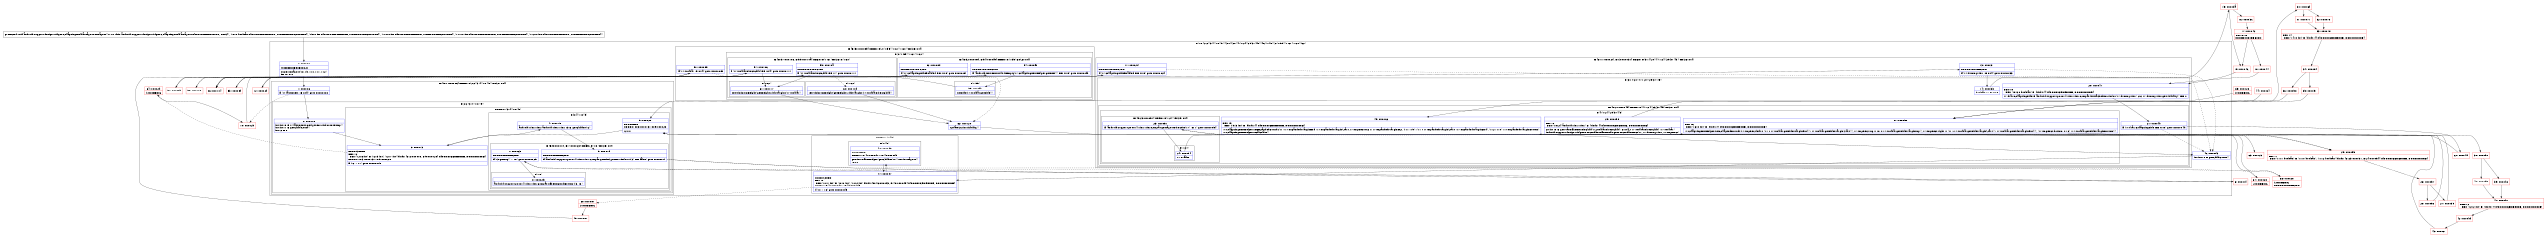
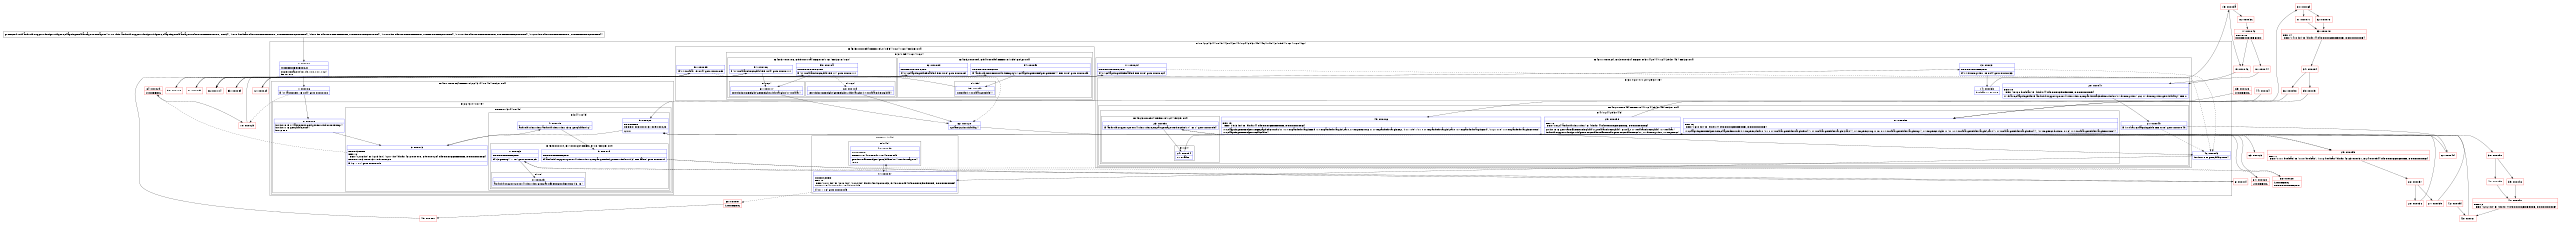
edge "41: 0x00b7" -> "42: 0x00bf": now "41: 0x00b7" -> "43: 0x00c1"
